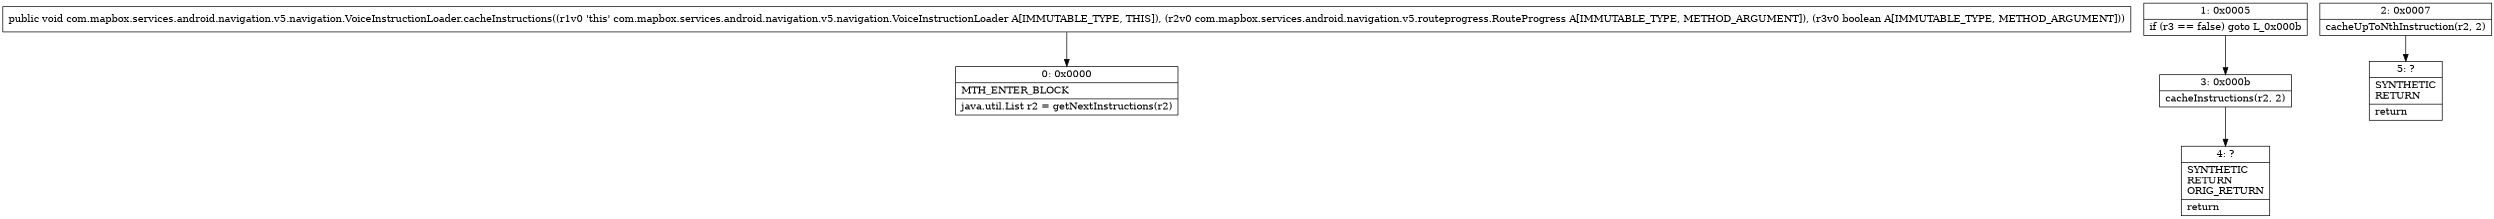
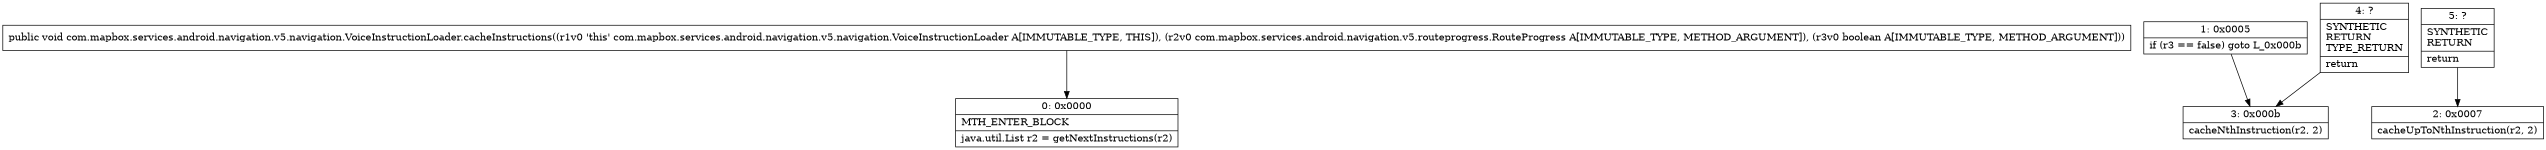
edge "2: 0x0007" -> "5: ?": reversed
node "3: 0x000b": text "cacheInstructions(r2, 2)" -> "cacheNthInstruction(r2, 2)"
edge "3: 0x000b" -> "4: ?": reversed
node "4: ?": text "ORIG_RETURN" -> "TYPE_RETURN"
